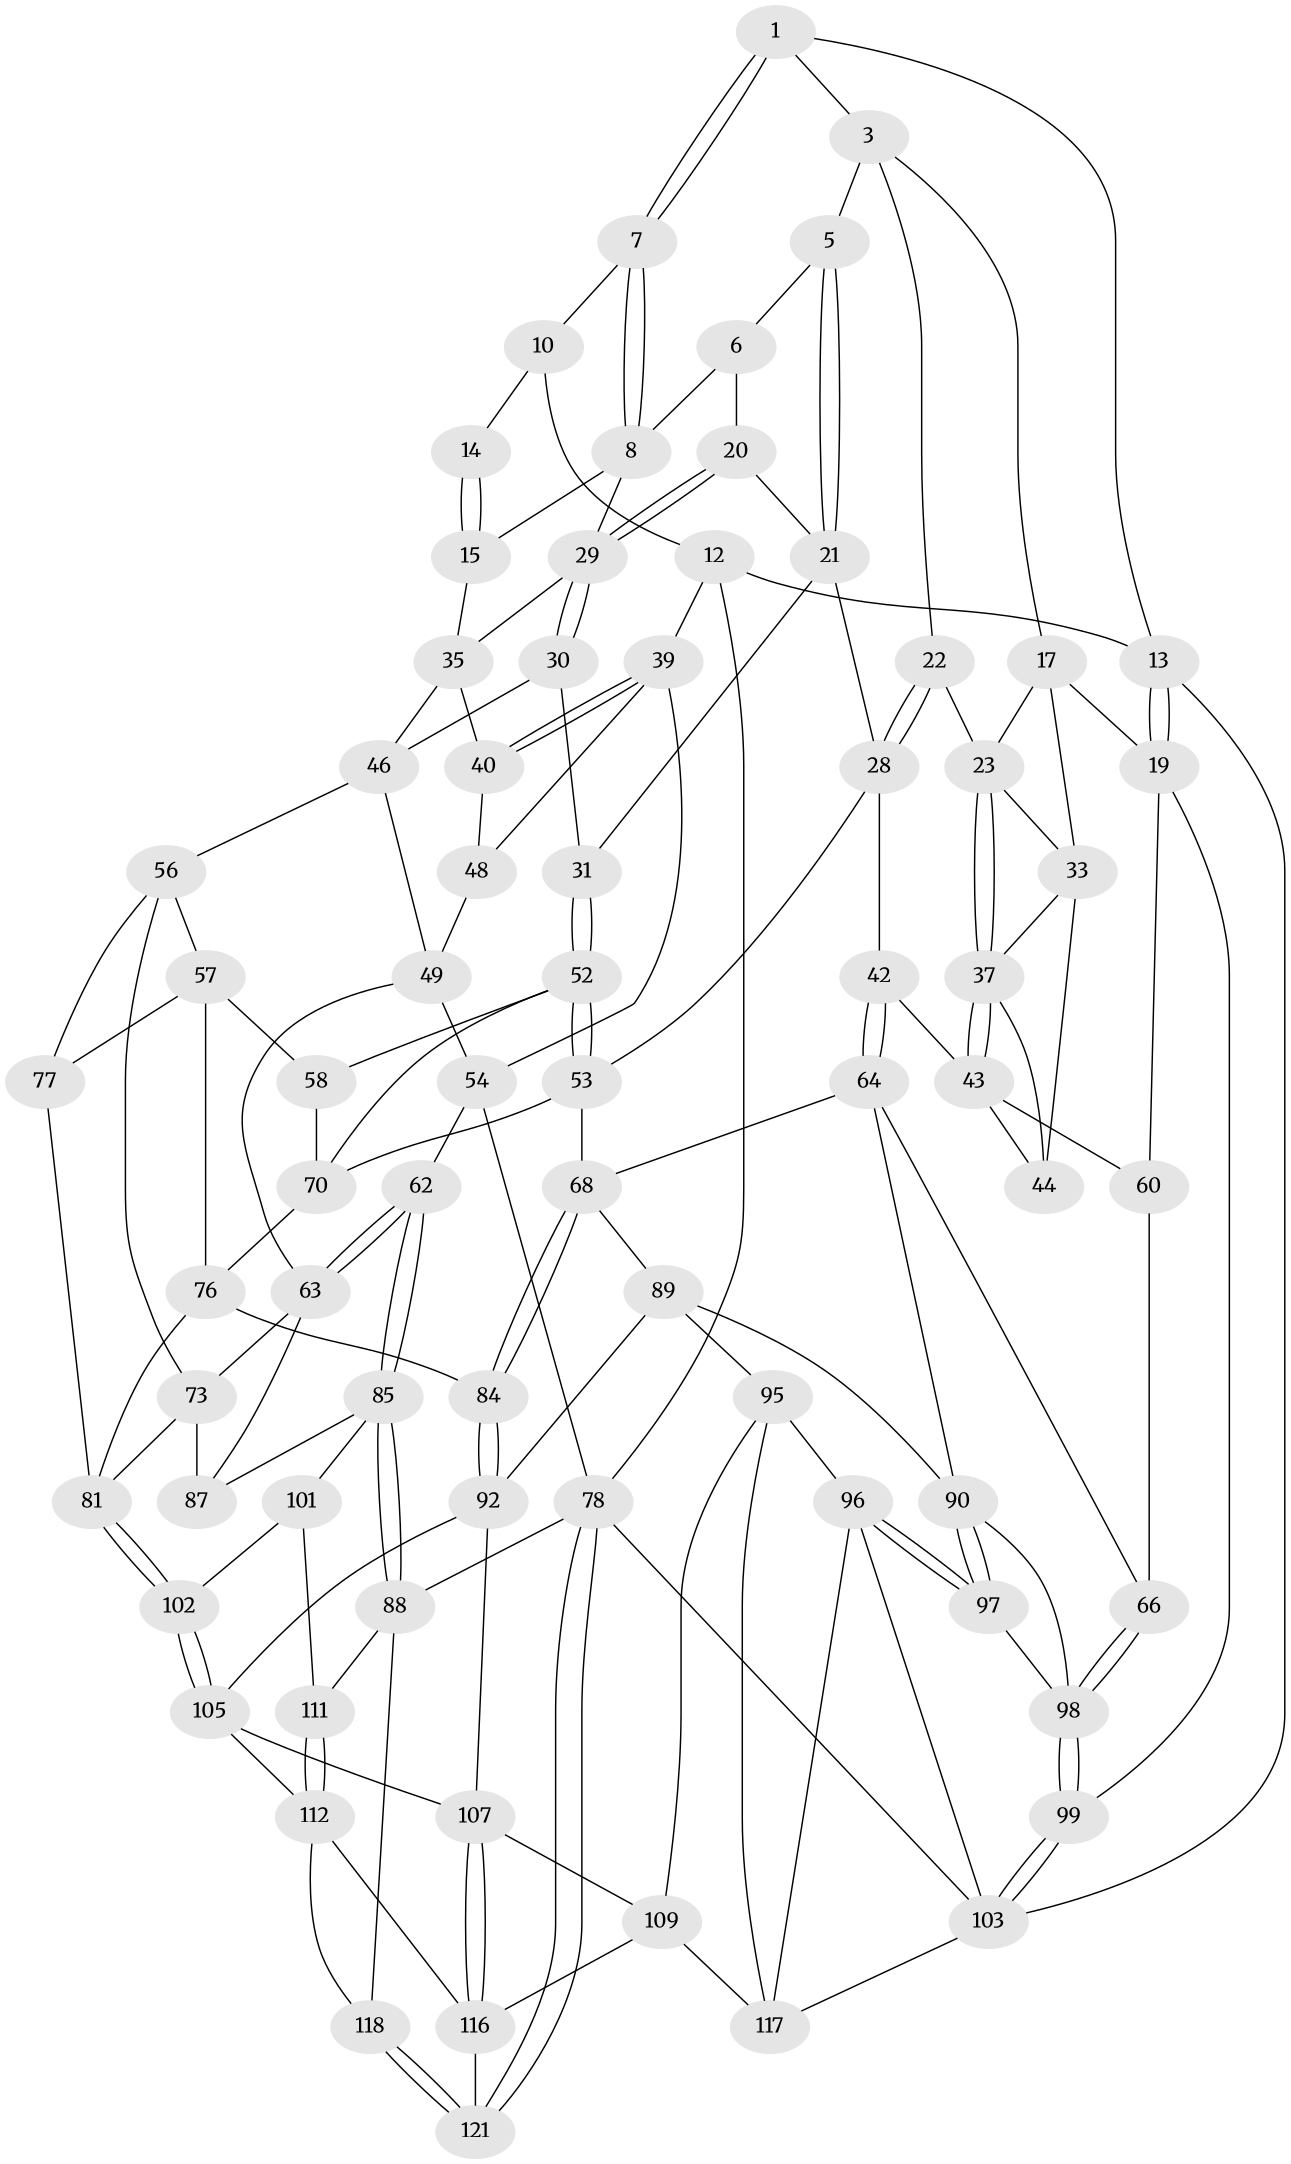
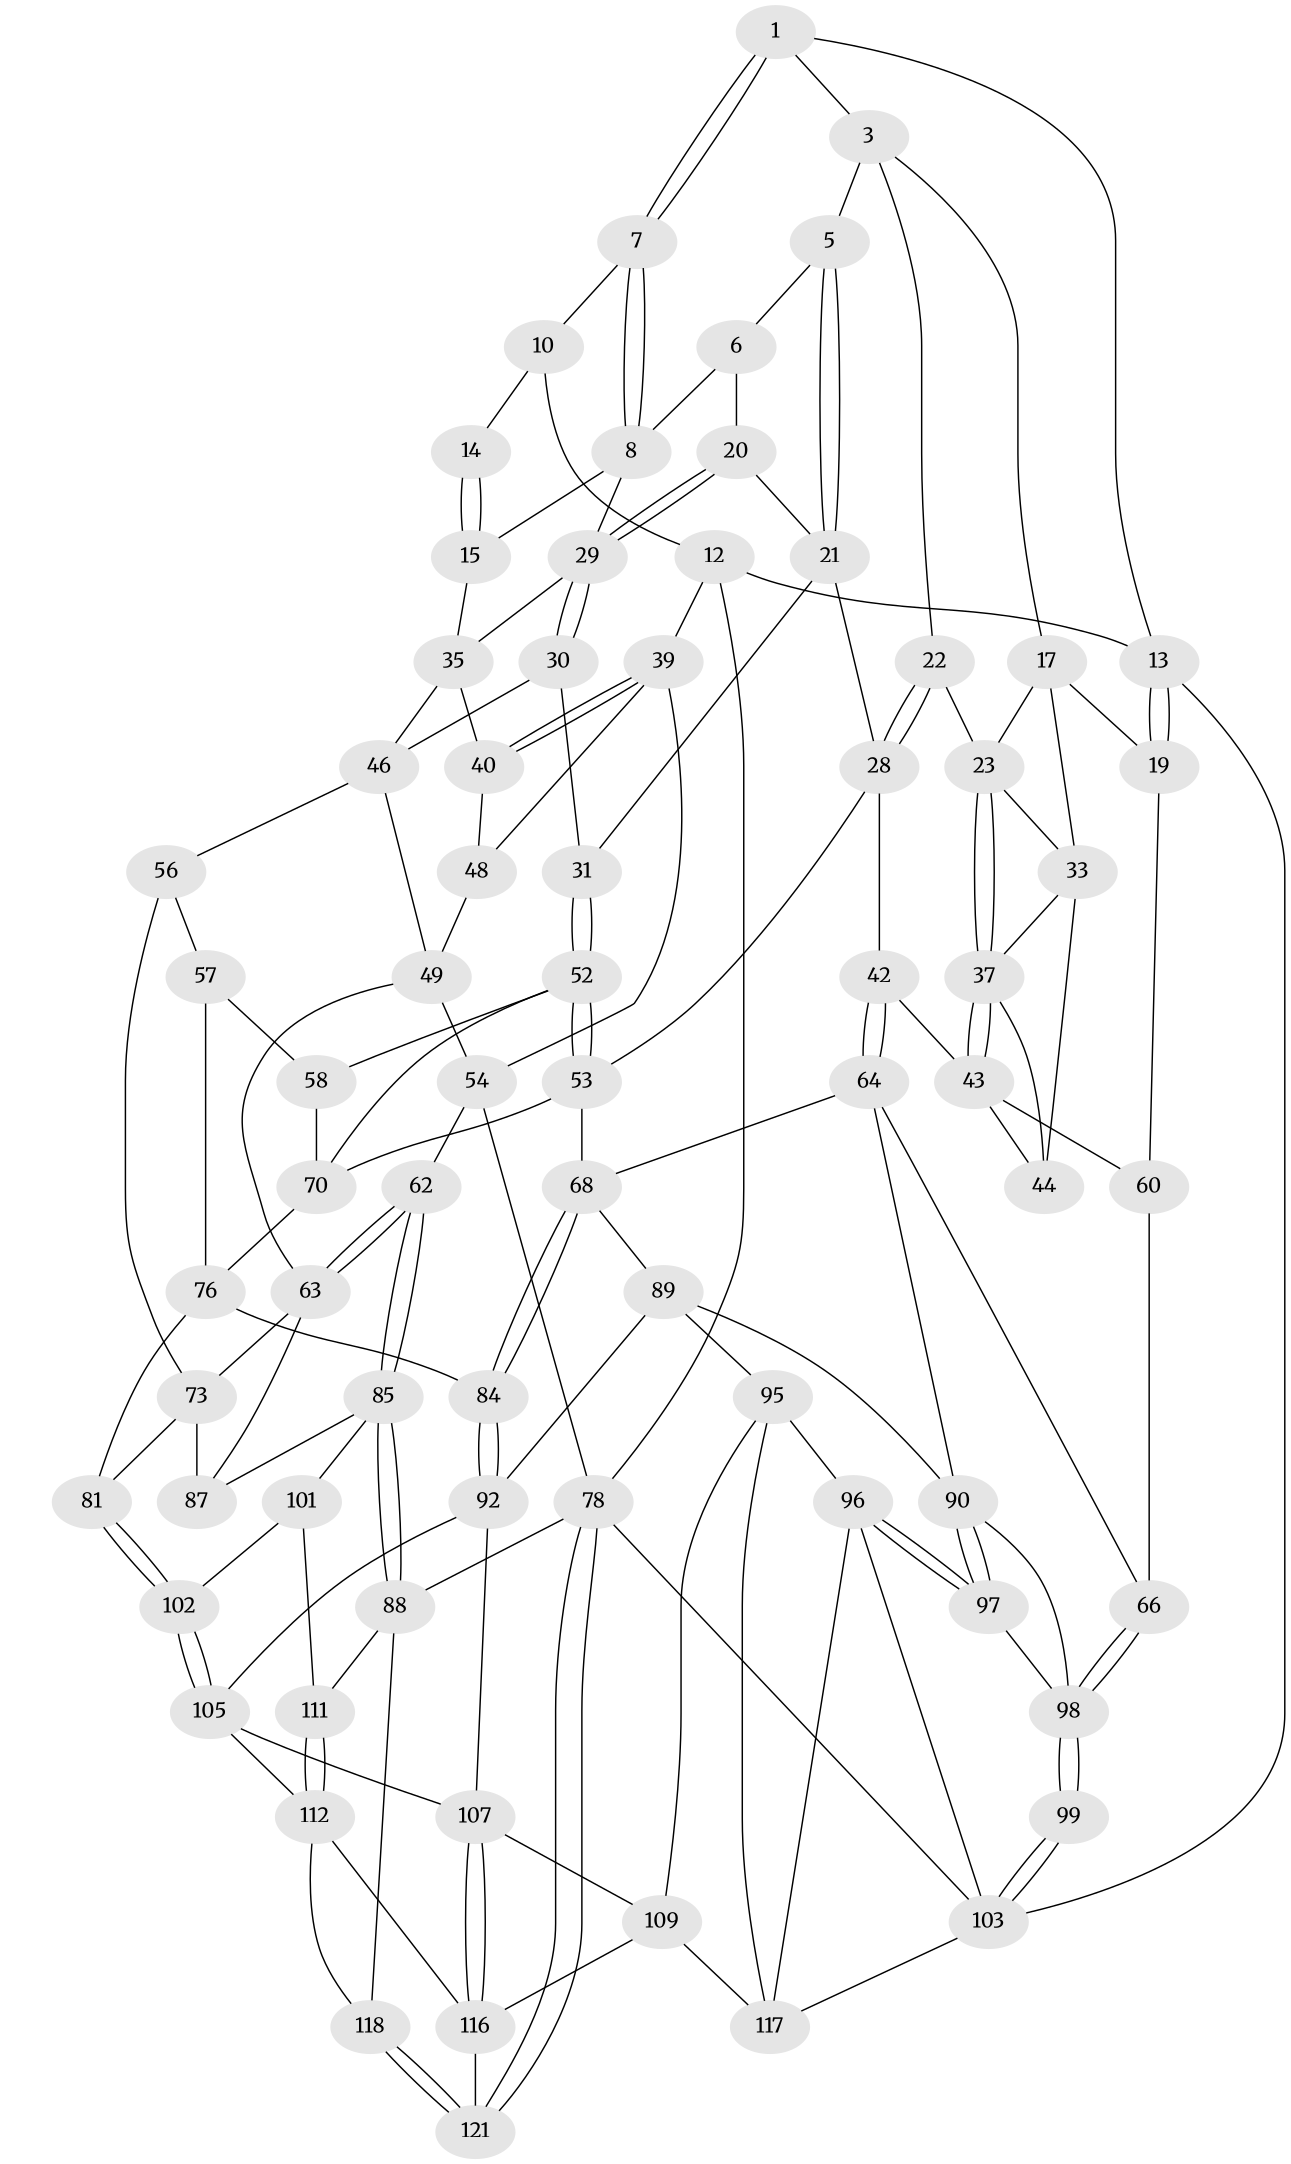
node "77": removed
edge "19" -- "99": removed
